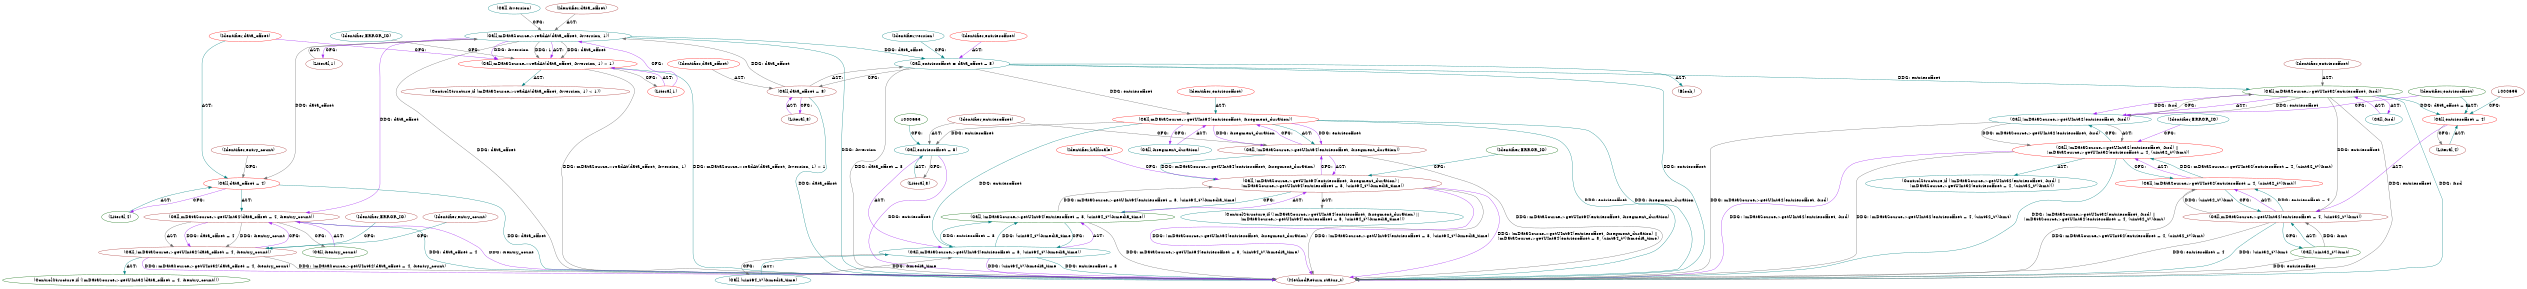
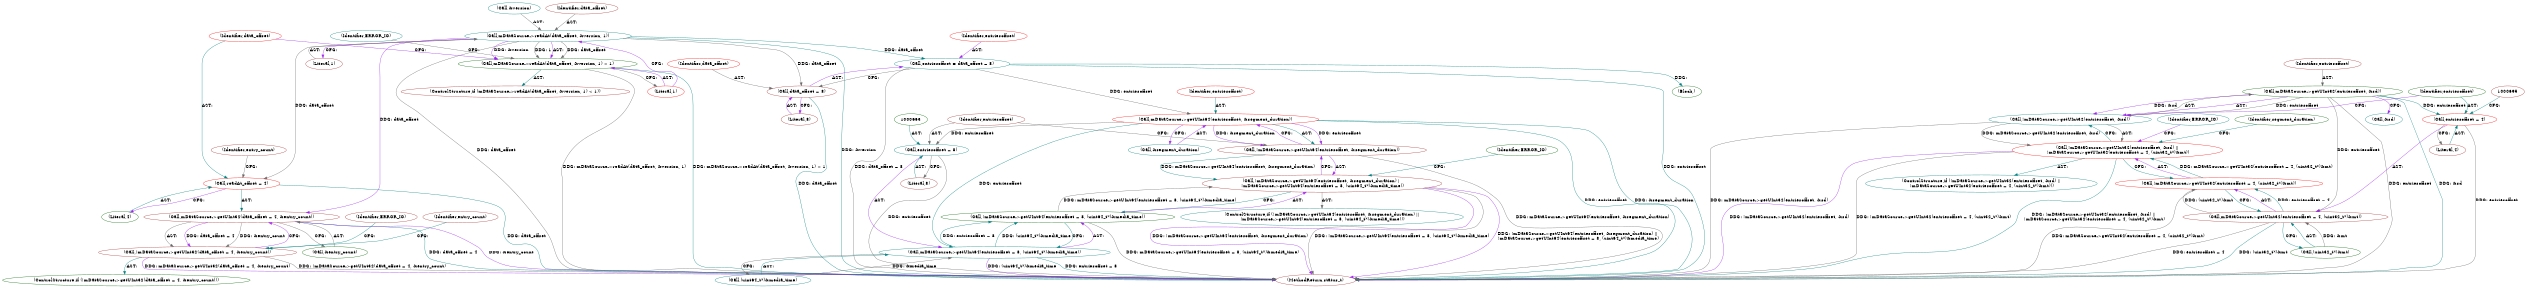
edge "(Call,&version)" -> "(Call,mDataSource->readAt(data_offset, &version, 1))": label "CFG: " -> "AST: "
node "(Identifier,version)": removed
edge "(Call,data_offset + 8)" -> "(Call,mDataSource->readAt(data_offset, &version, 1))": reversed
node "(Call,mDataSource->readAt(data_offset, &version, 1) < 1)": color red -> darkgreen
edge "(Call,data_offset + 8)" -> "(Call,entriesoffset = data_offset + 8)": color gray40 -> purple
edge "(Call,entriesoffset = data_offset + 8)" -> "(Call,mDataSource->getUInt32(entriesoffset, &sd))": removed, label "DDG: entriesoffset"
edge "(Call,entriesoffset = data_offset + 8)" -> "(Block,)": label "AST: " -> "DDG: "
node "(Block,)": color brown -> darkgreen
edge "(Call,&sd)" -> "(Call,mDataSource->getUInt32(entriesoffset, &sd))": removed, label "AST:"
edge "(Call,!mDataSource->getUInt32(entriesoffset, &sd))" -> "(Call,mDataSource->getUInt32(entriesoffset, &sd))": label "CFG: " -> "AST: "
edge "(Call,mDataSource->getUInt32(entriesoffset, &sd))" -> "(Call,&sd)": label "AST: " -> "CFG: "
edge "(Call,mDataSource->getUInt32(entriesoffset, &sd))" -> "(Call,entriesoffset + 4)": label "DDG: data_offset + 8" -> "DDG: entriesoffset"
node "(Identifier,segment_duration)": added
edge "1000663" -> "(Call,entriesoffset + 8)": label "CFG: " -> "AST: "
node "(Identifier,halfscale)": removed
node "(Call,data_offset + 4)": label "(Call,data_offset + 4)" -> "(Call,readAt_offset + 4)"
edge "(Call,&entry_count)" -> "(Call,mDataSource->getUInt32(data_offset + 4, &entry_count))": color purple -> gray40
edge "(Call,entriesoffset + 8)" -> "(MethodReturn,status_t)": color purple -> gray40
edge "(Call,(uint32_t*)&mt)" -> "(MethodReturn,status_t)": now "(Call,entriesoffset + 4)" -> "(MethodReturn,status_t)"
